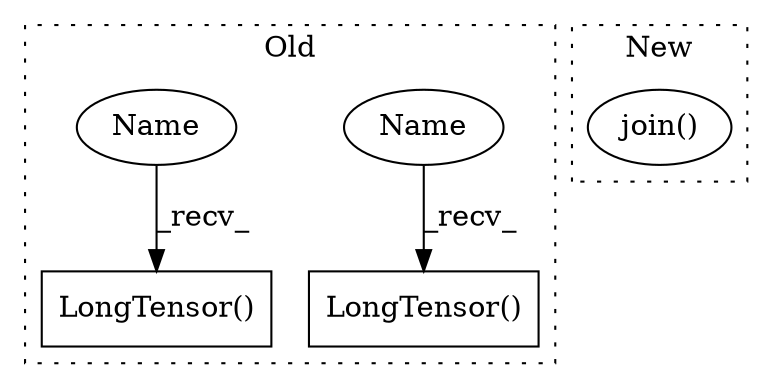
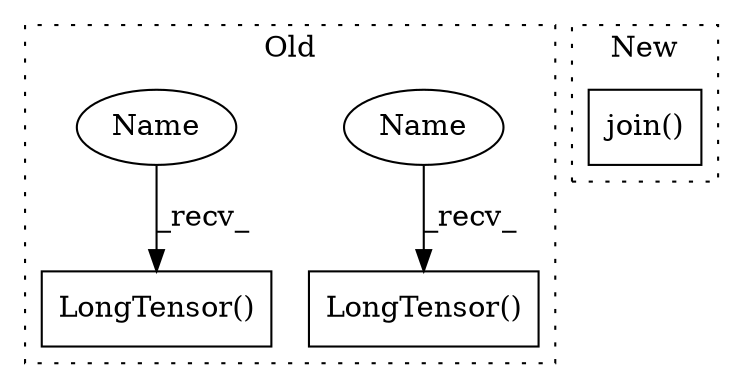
node "join()": shape ellipse -> box
